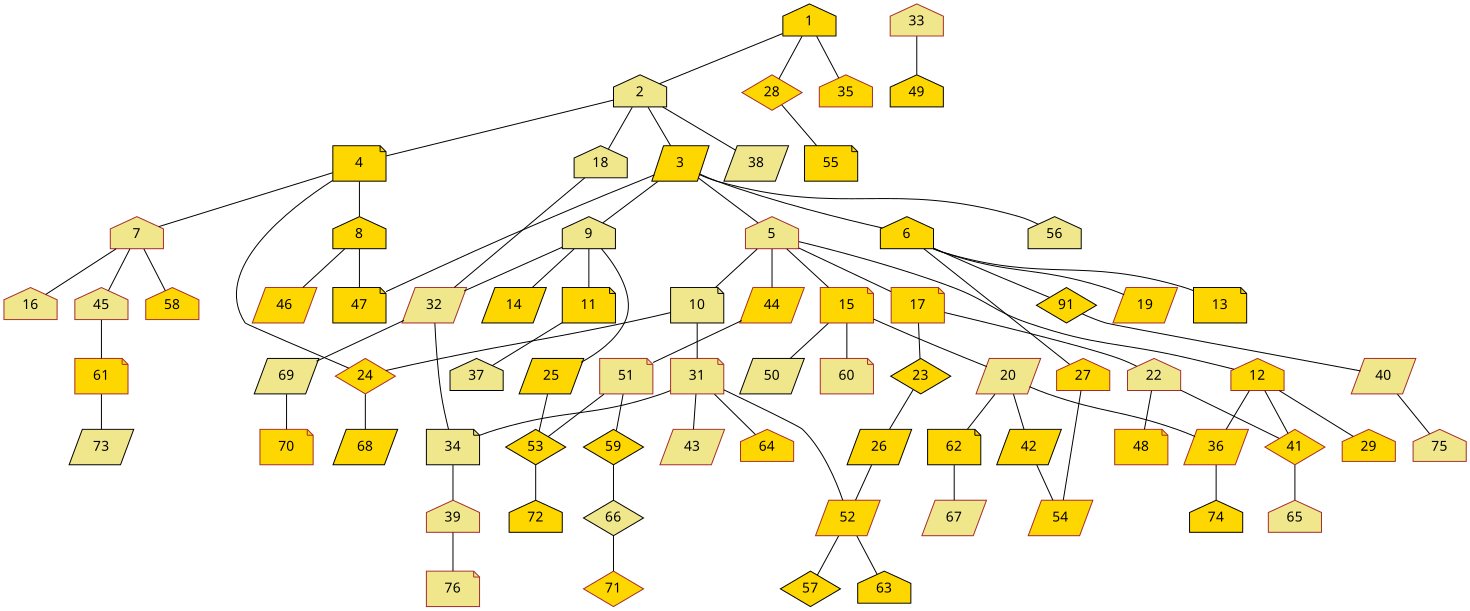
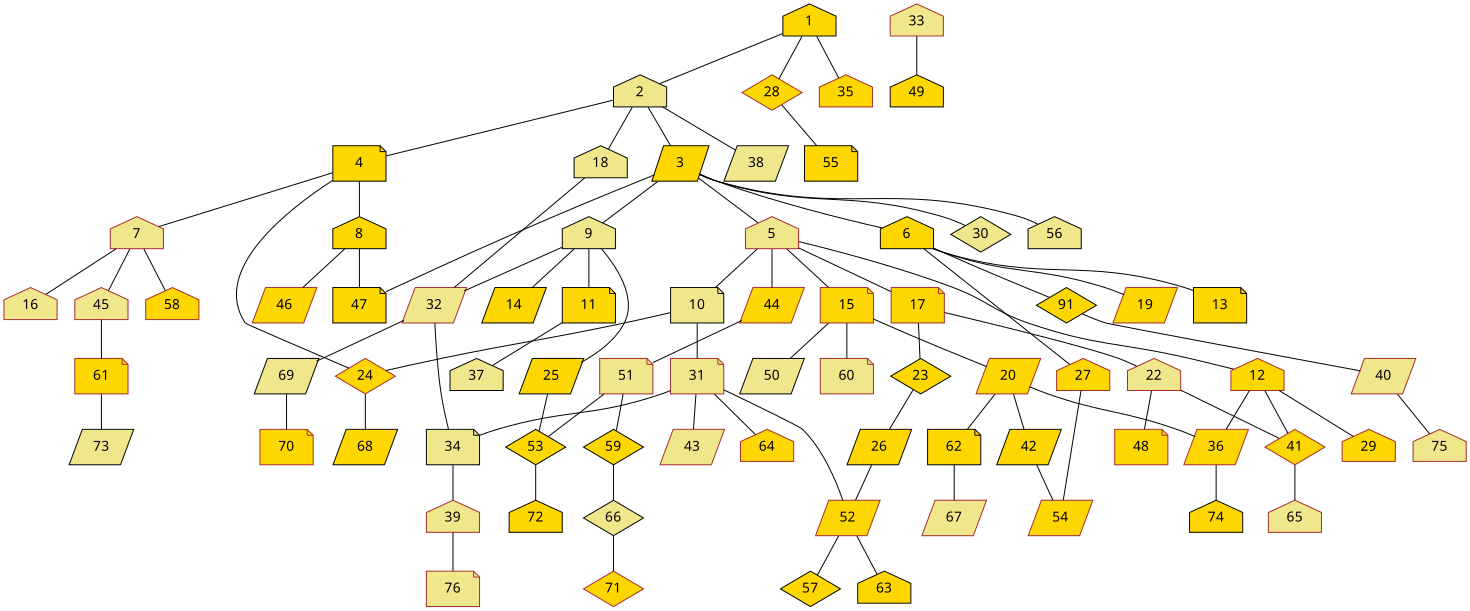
node "30": added
node "20": fillcolor khaki -> gold
